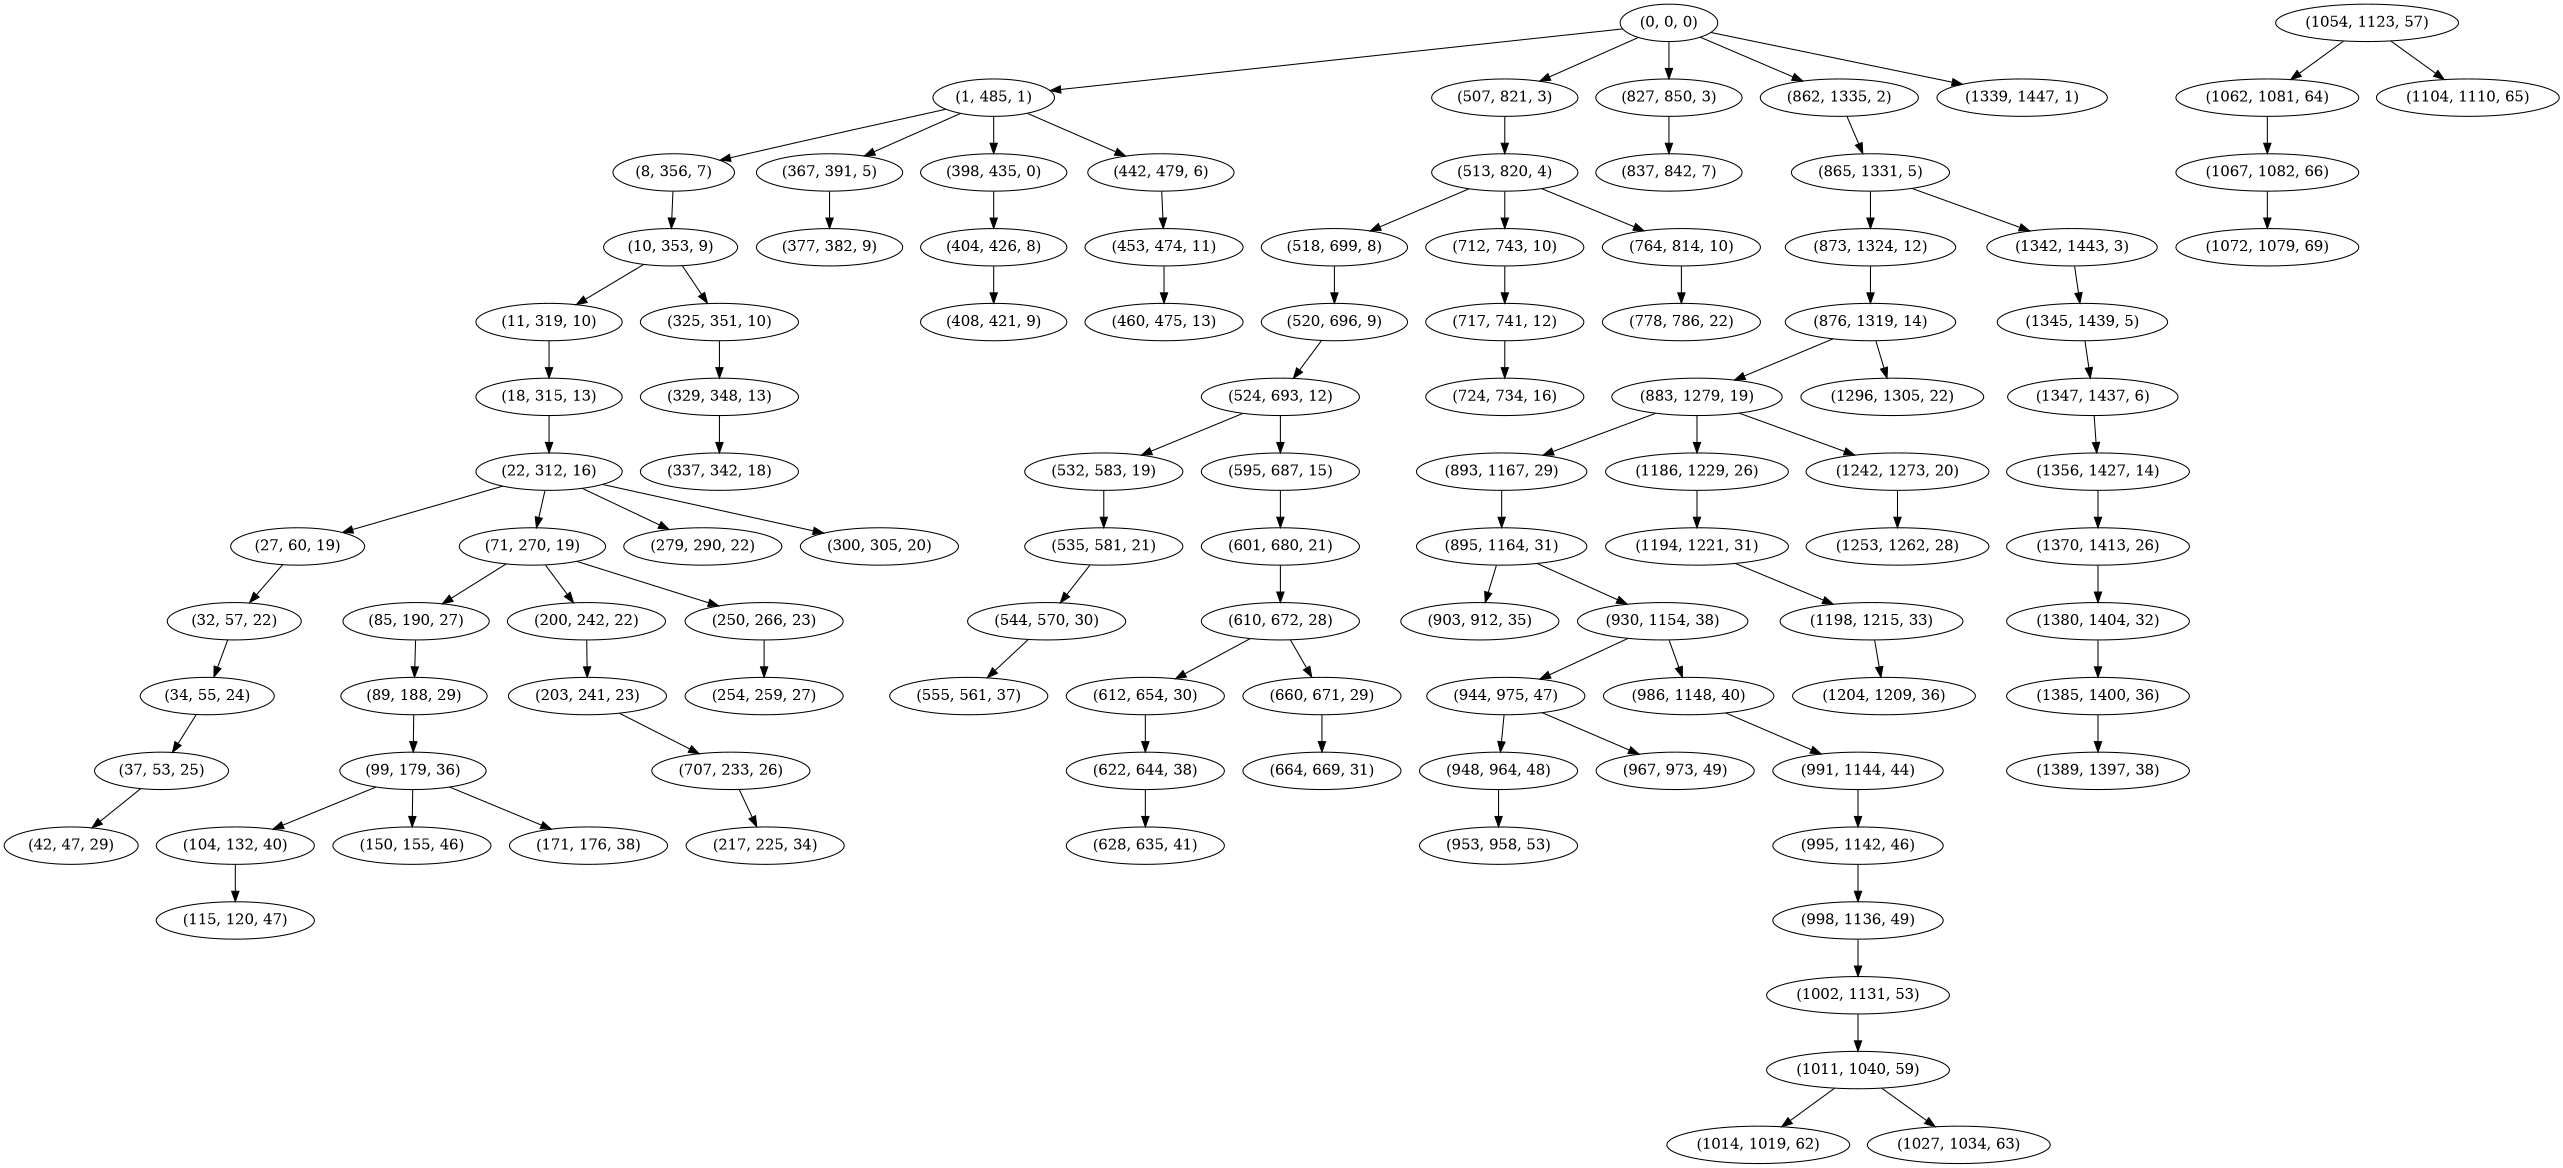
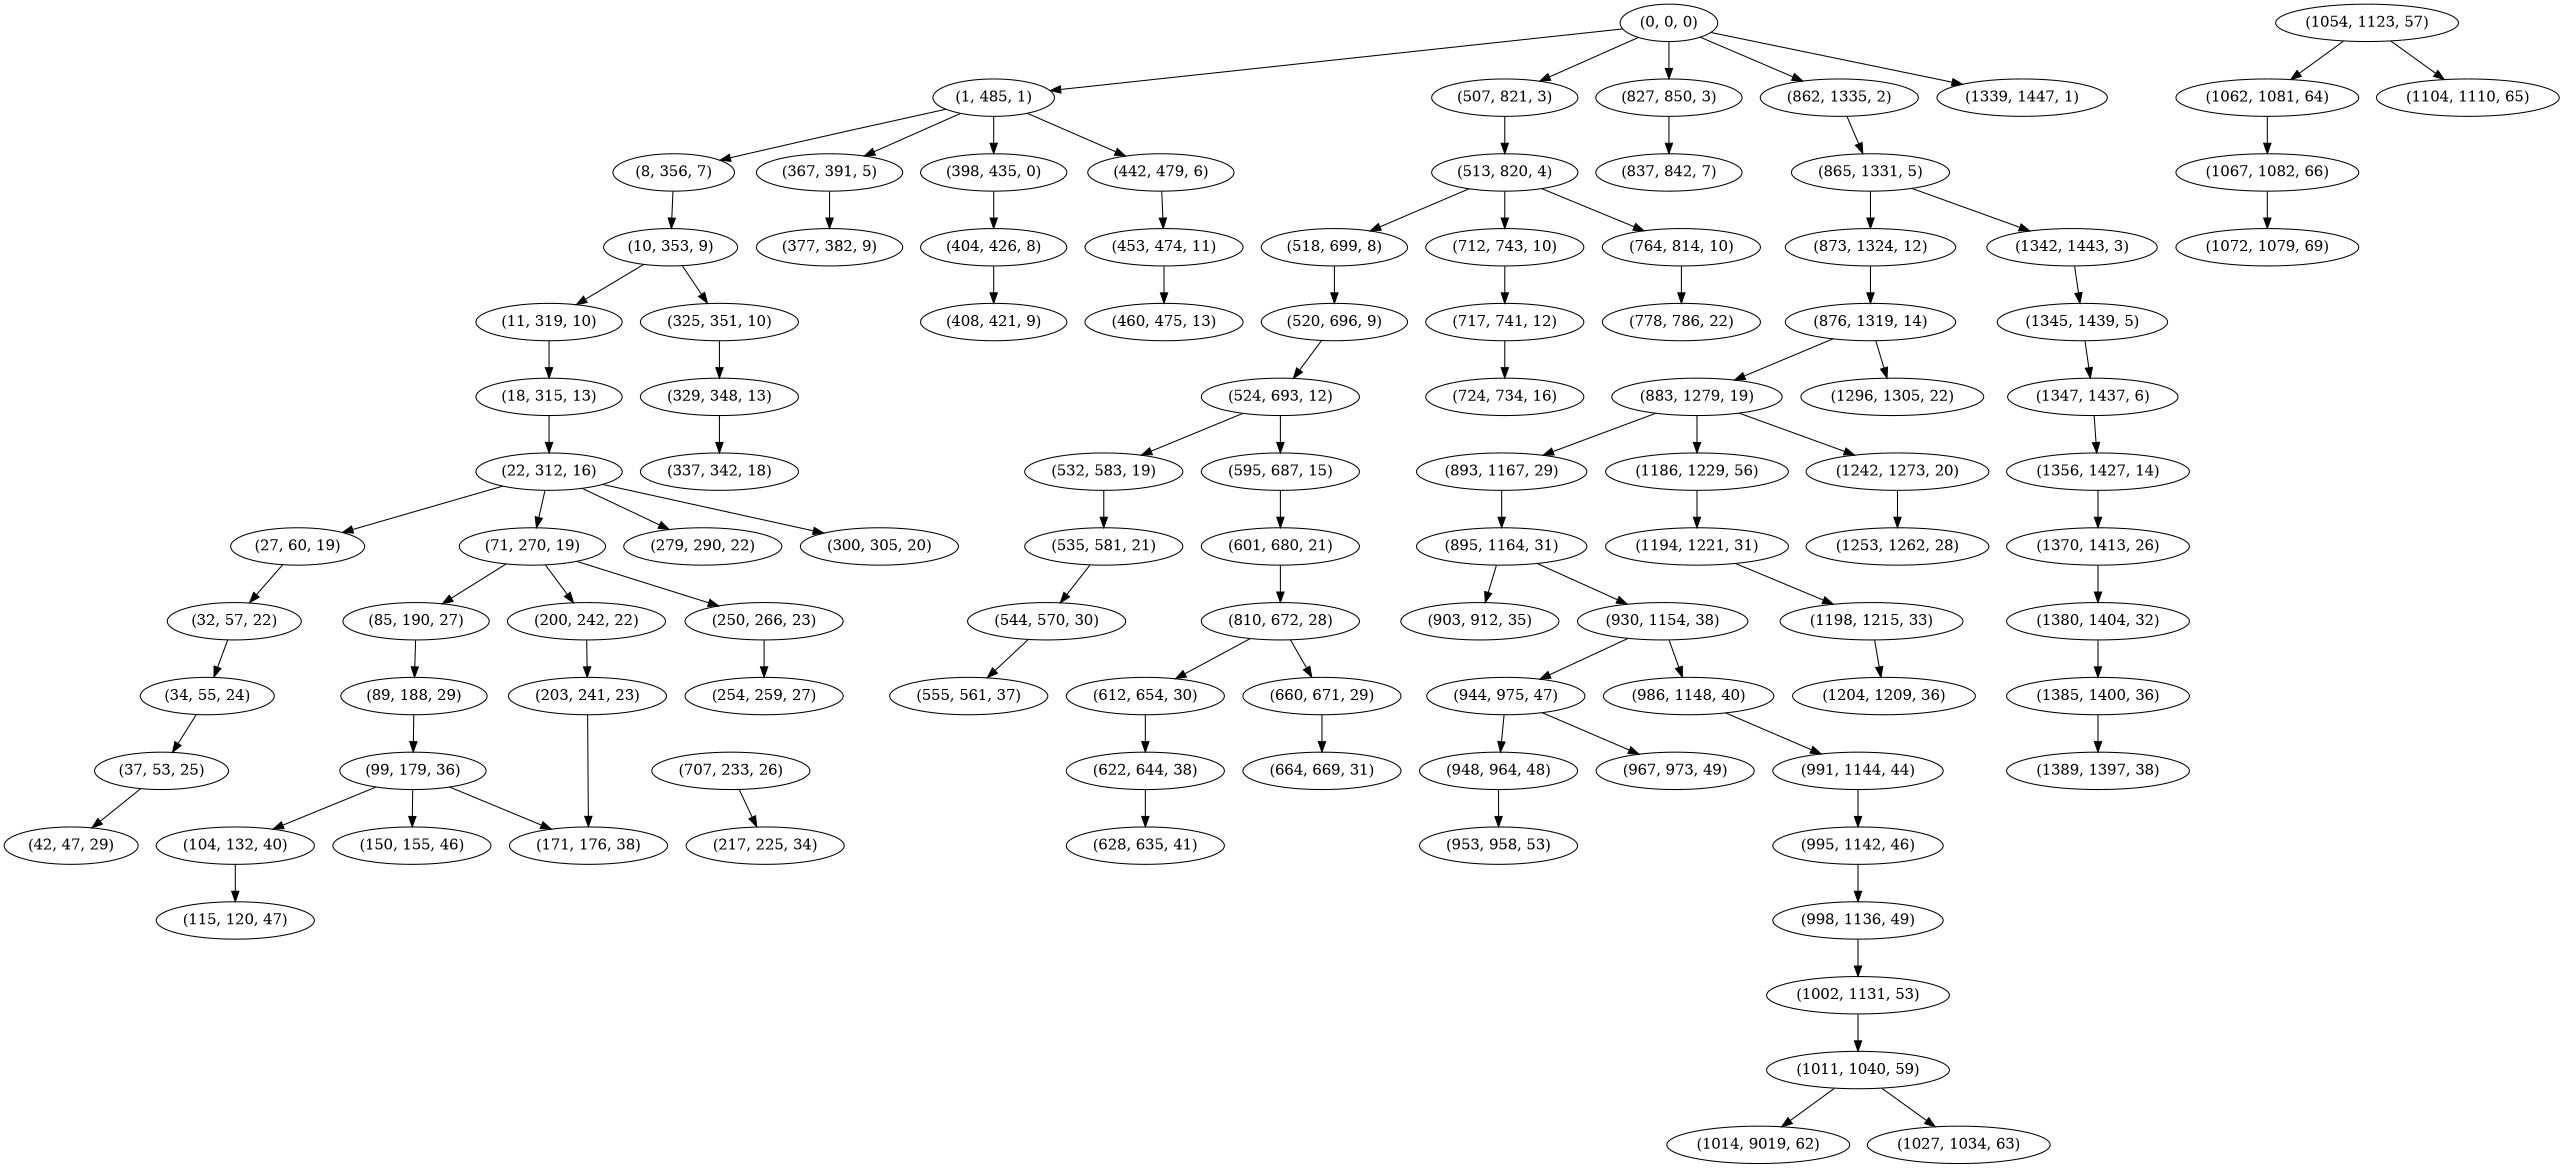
node "(1186, 1229, 26)": label "(1186, 1229, 26)" -> "(1186, 1229, 56)"
node "(610, 672, 28)": label "(610, 672, 28)" -> "(810, 672, 28)"
edge "(203, 241, 23)" -> "(707, 233, 26)": now "(203, 241, 23)" -> "(171, 176, 38)"
node "(1014, 1019, 62)": label "(1014, 1019, 62)" -> "(1014, 9019, 62)"
